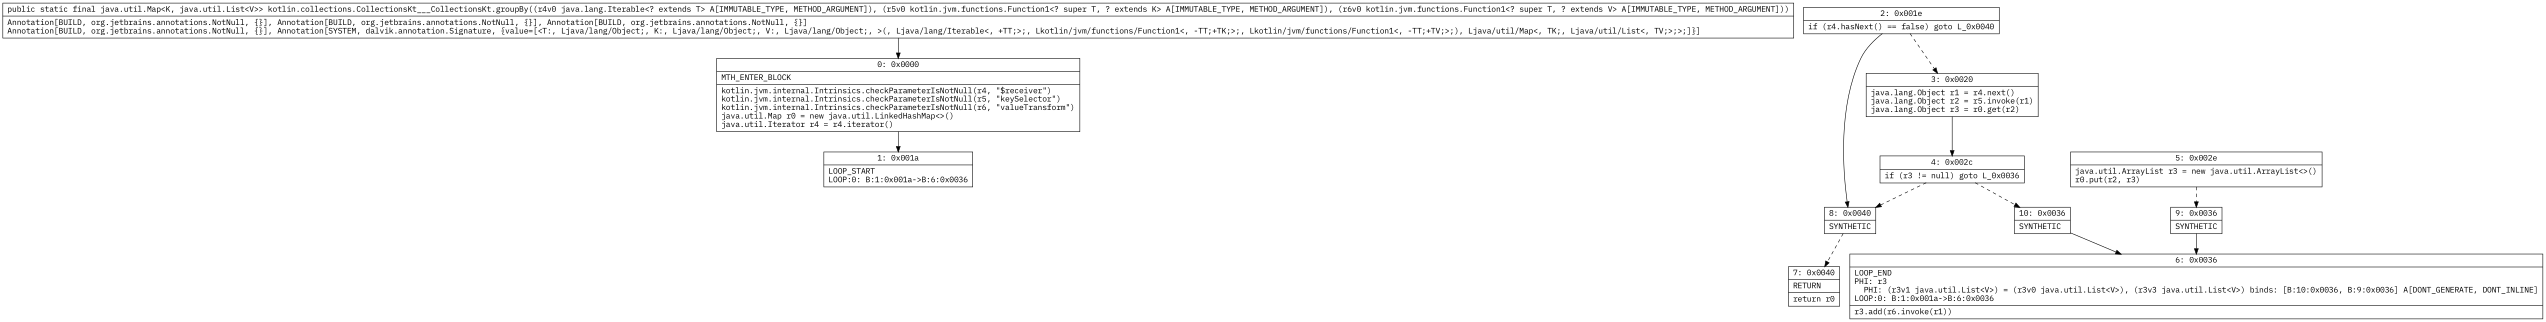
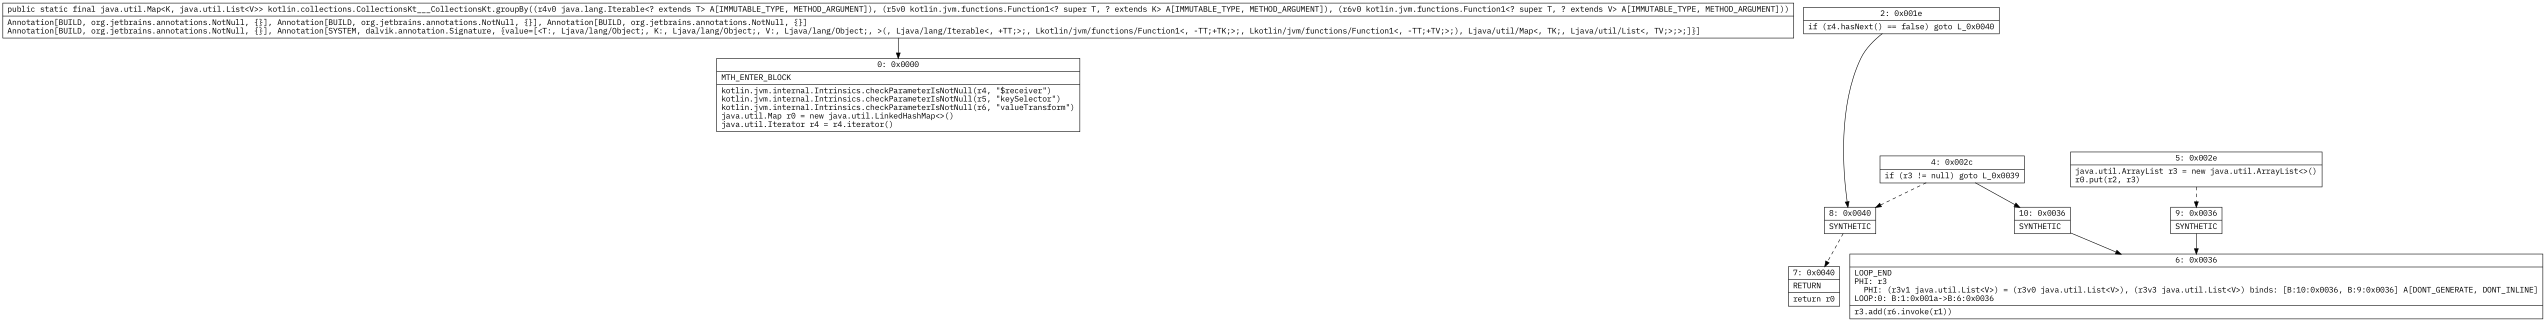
node "3: 0x0020": removed
node "1: 0x001a": removed
node "4: 0x002c": text "if (r3 != null) goto L_0x0036" -> "if (r3 != null) goto L_0x0039"
edge "4: 0x002c" -> "10: 0x0036": style dashed -> solid
